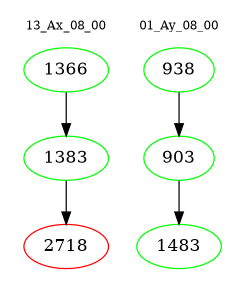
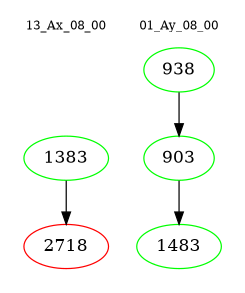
node "1366": removed
